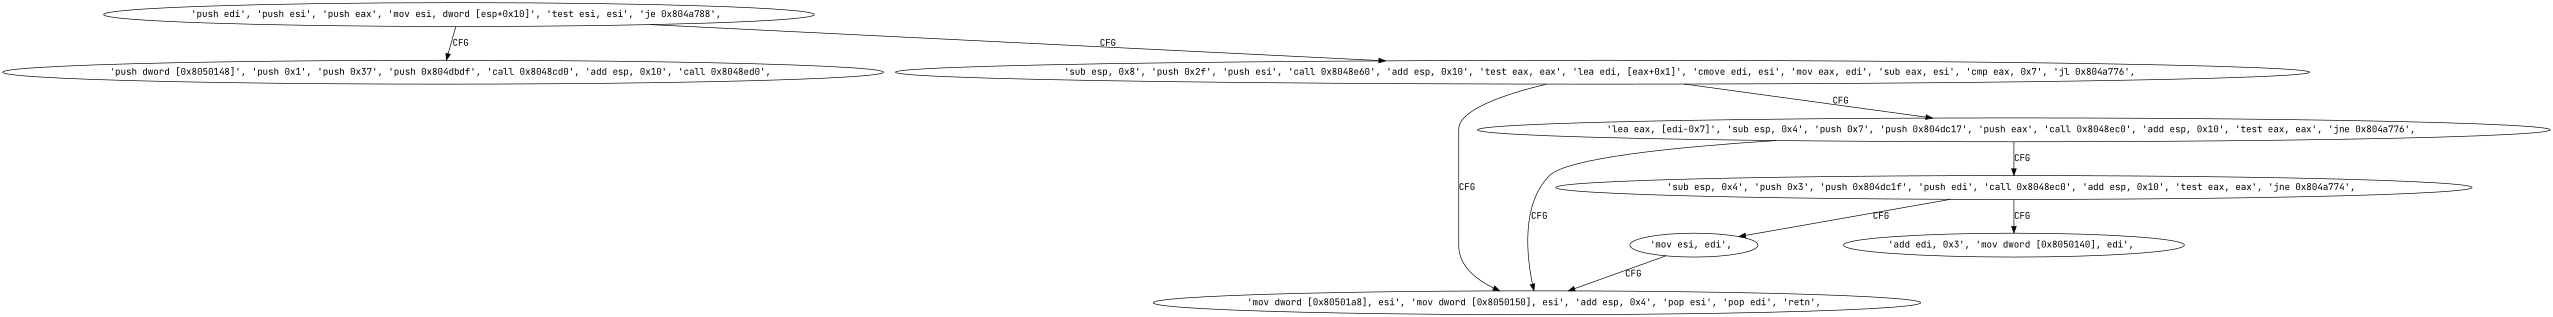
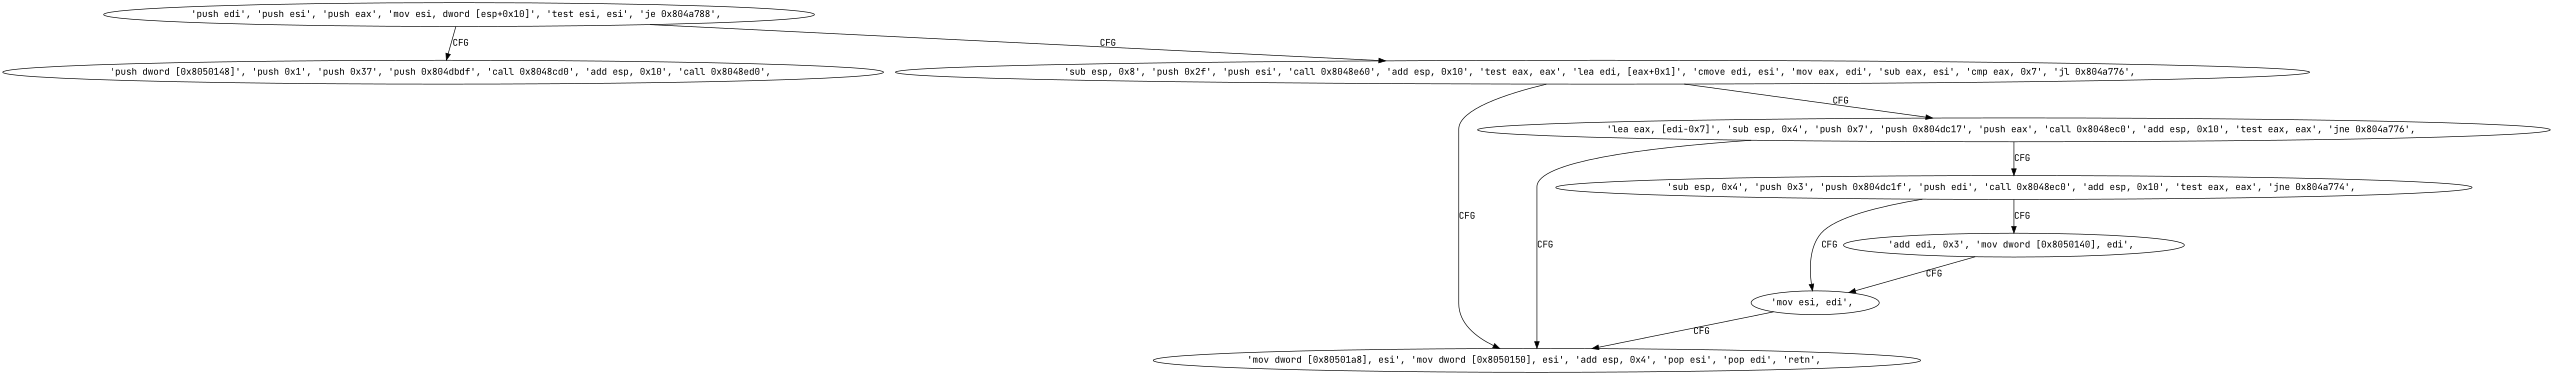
edge "'add edi, 0x3', 'mov dword [0x8050140], edi'," -> "'mov esi, edi',": added, label "CFG"
